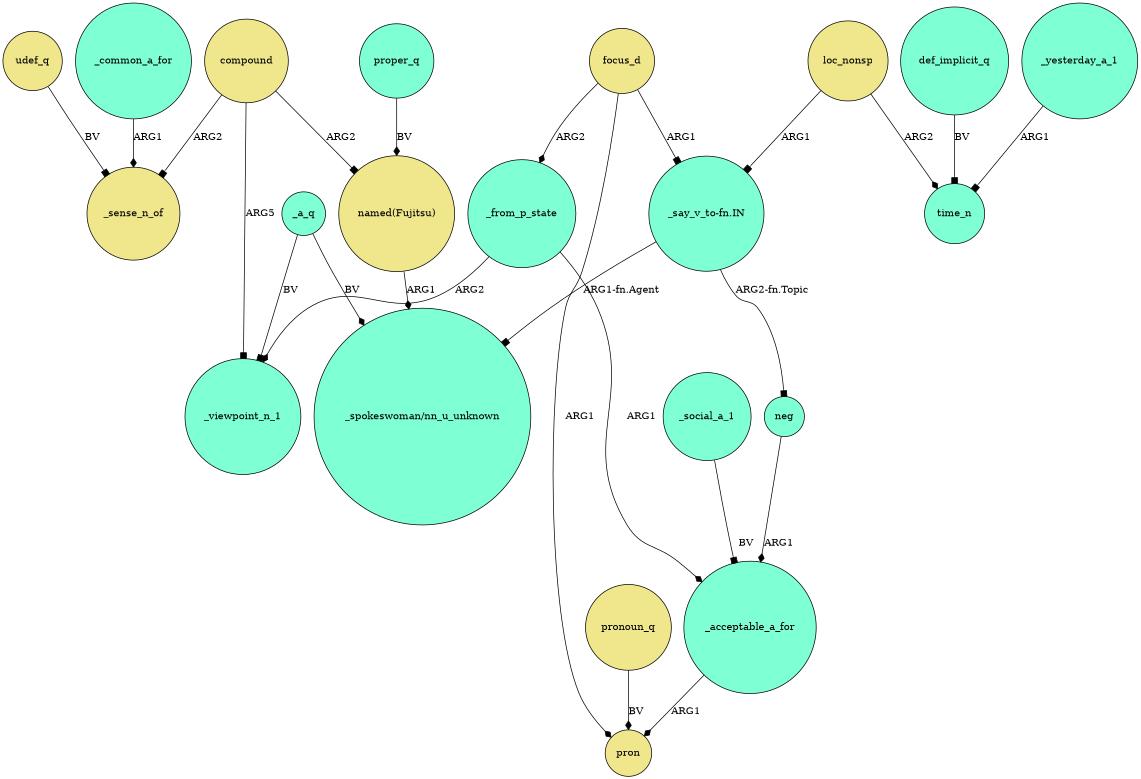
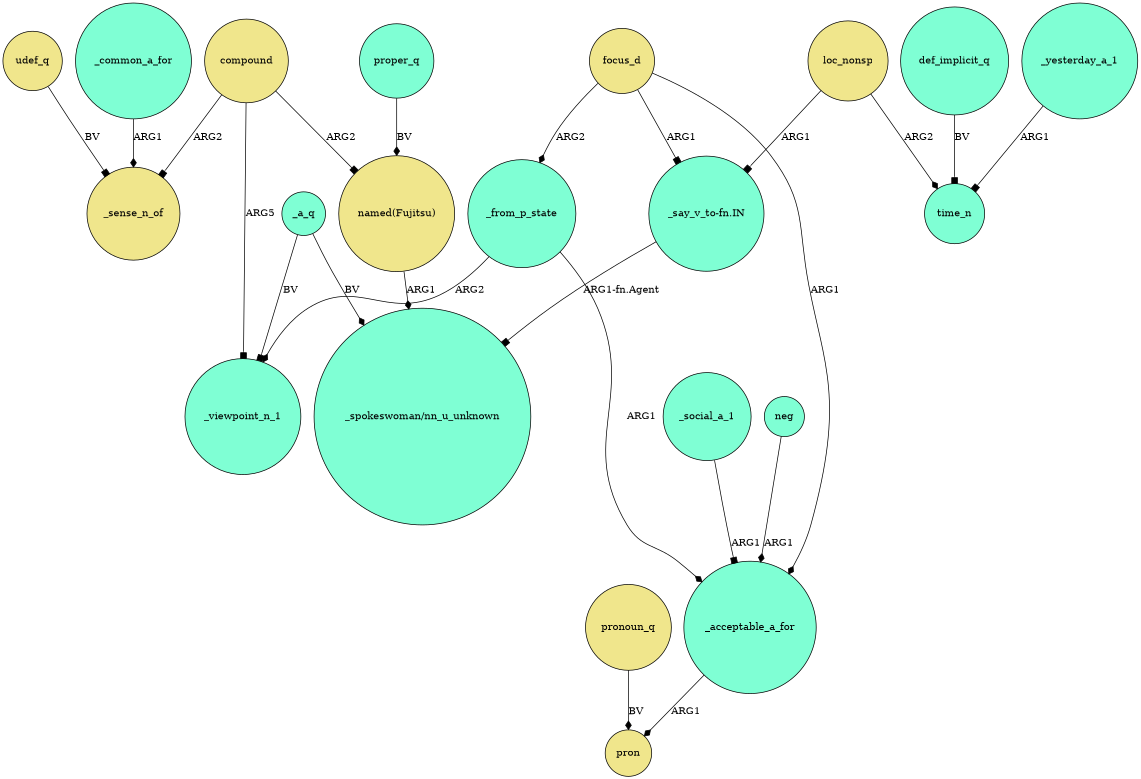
edge "_say_v_to-fn.IN" -> "neg": removed, label "ARG2-fn.Topic"
edge "focus_d" -> "pron": now "focus_d" -> "_acceptable_a_for"
edge "_social_a_1" -> "_acceptable_a_for": label "BV" -> "ARG1"
